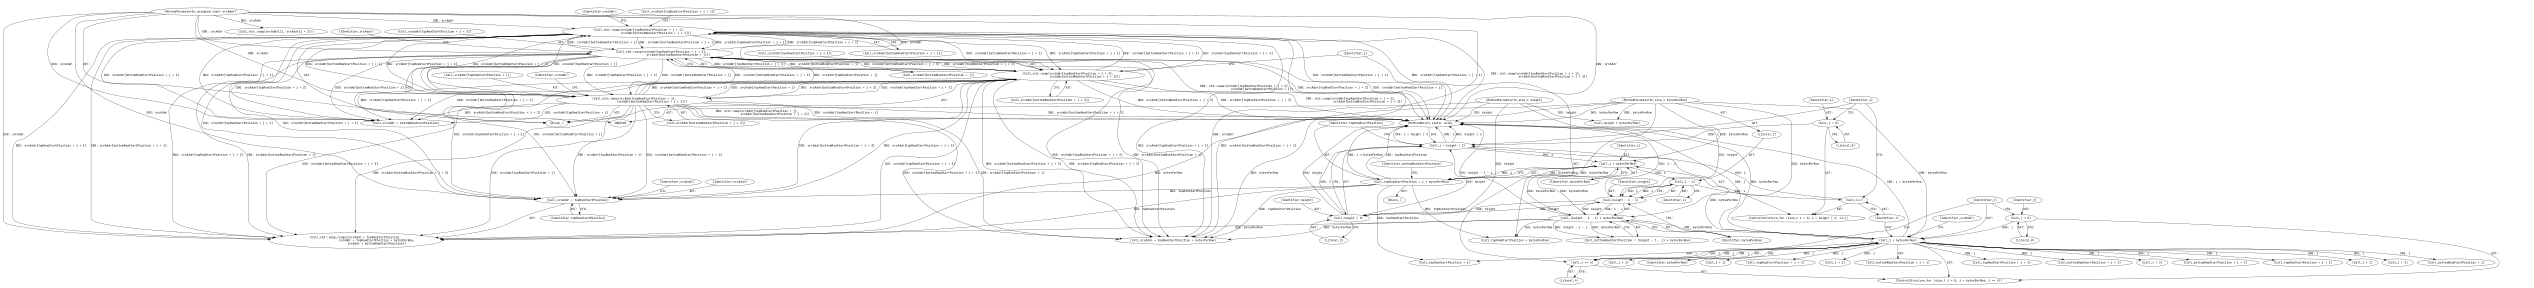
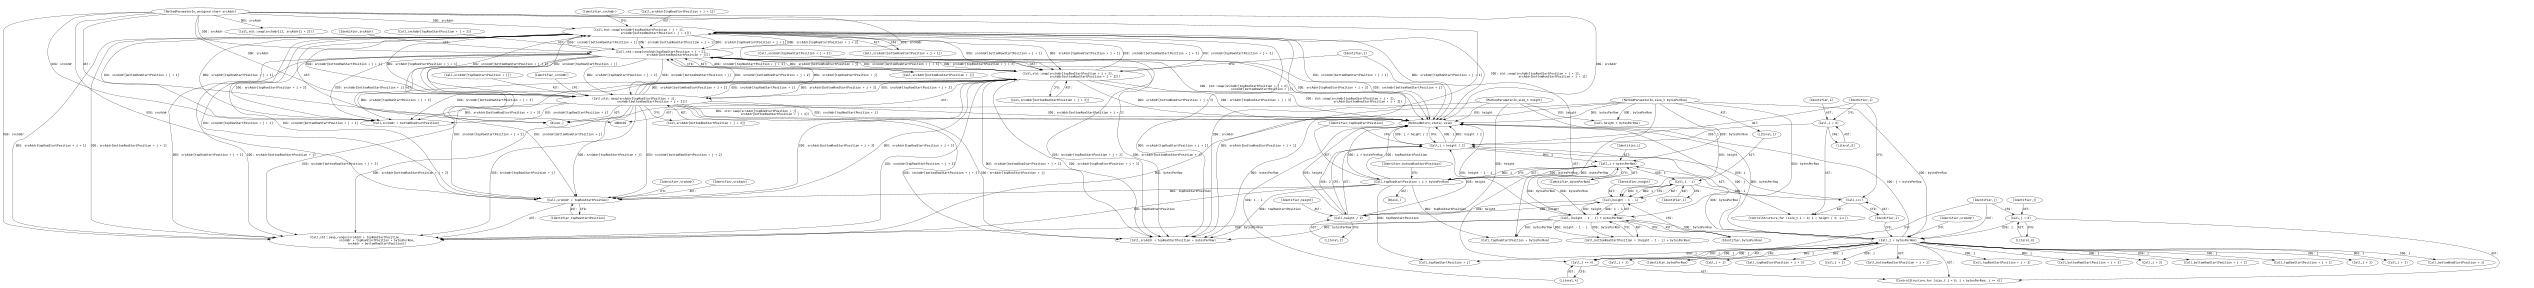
edge "(Call,height - 1 - i)" -> "(MethodReturn,static void)": now "(Literal,4)" -> "(MethodReturn,static void)"
